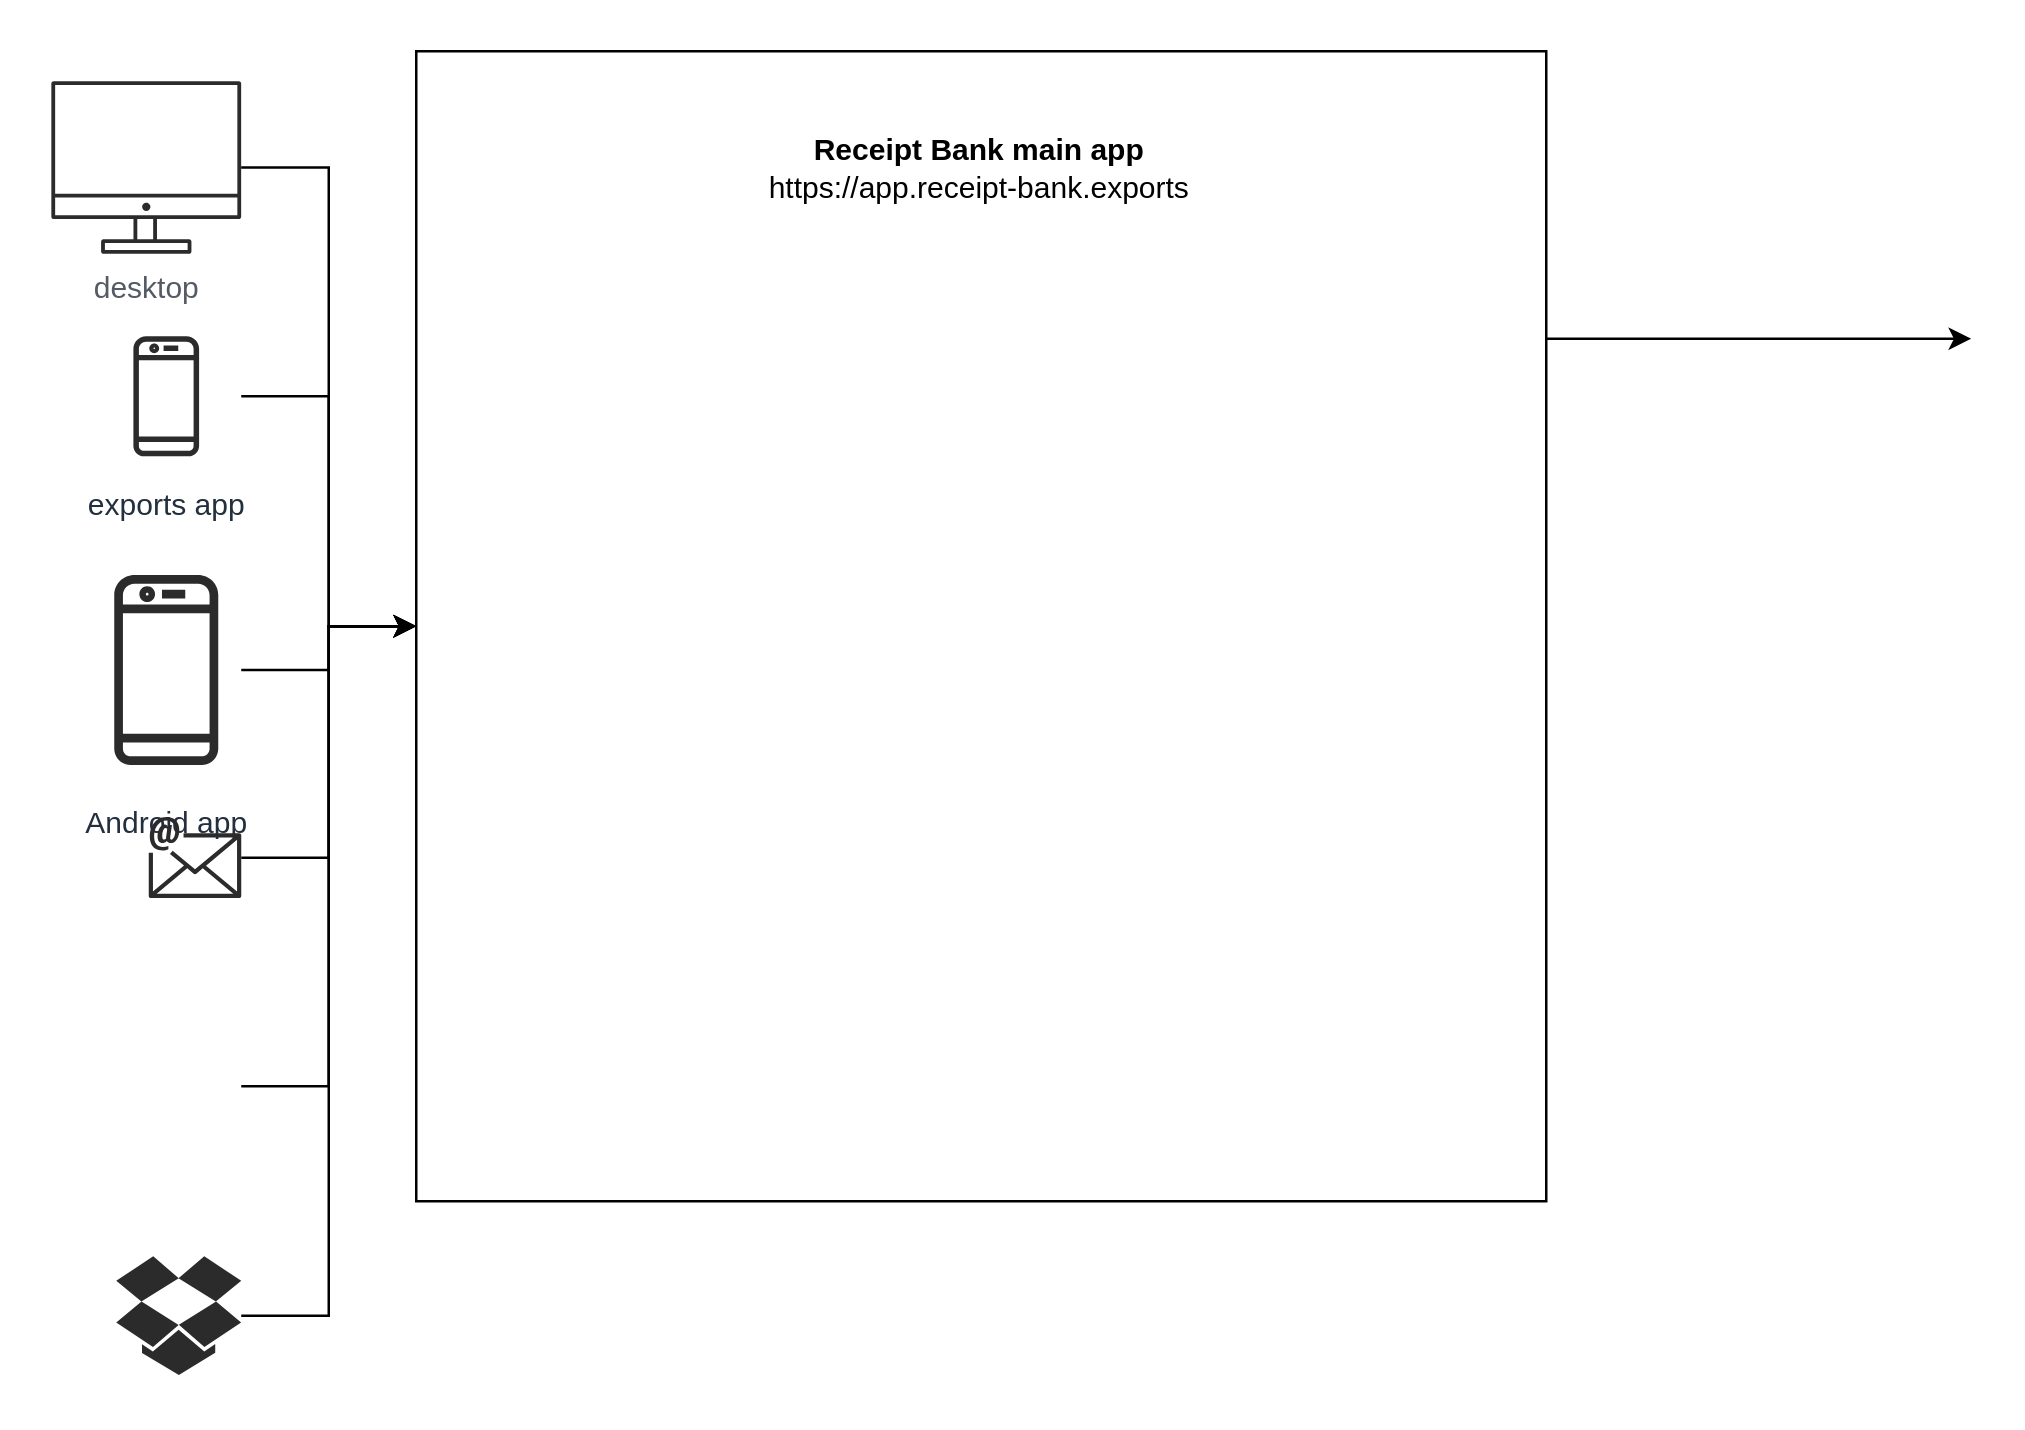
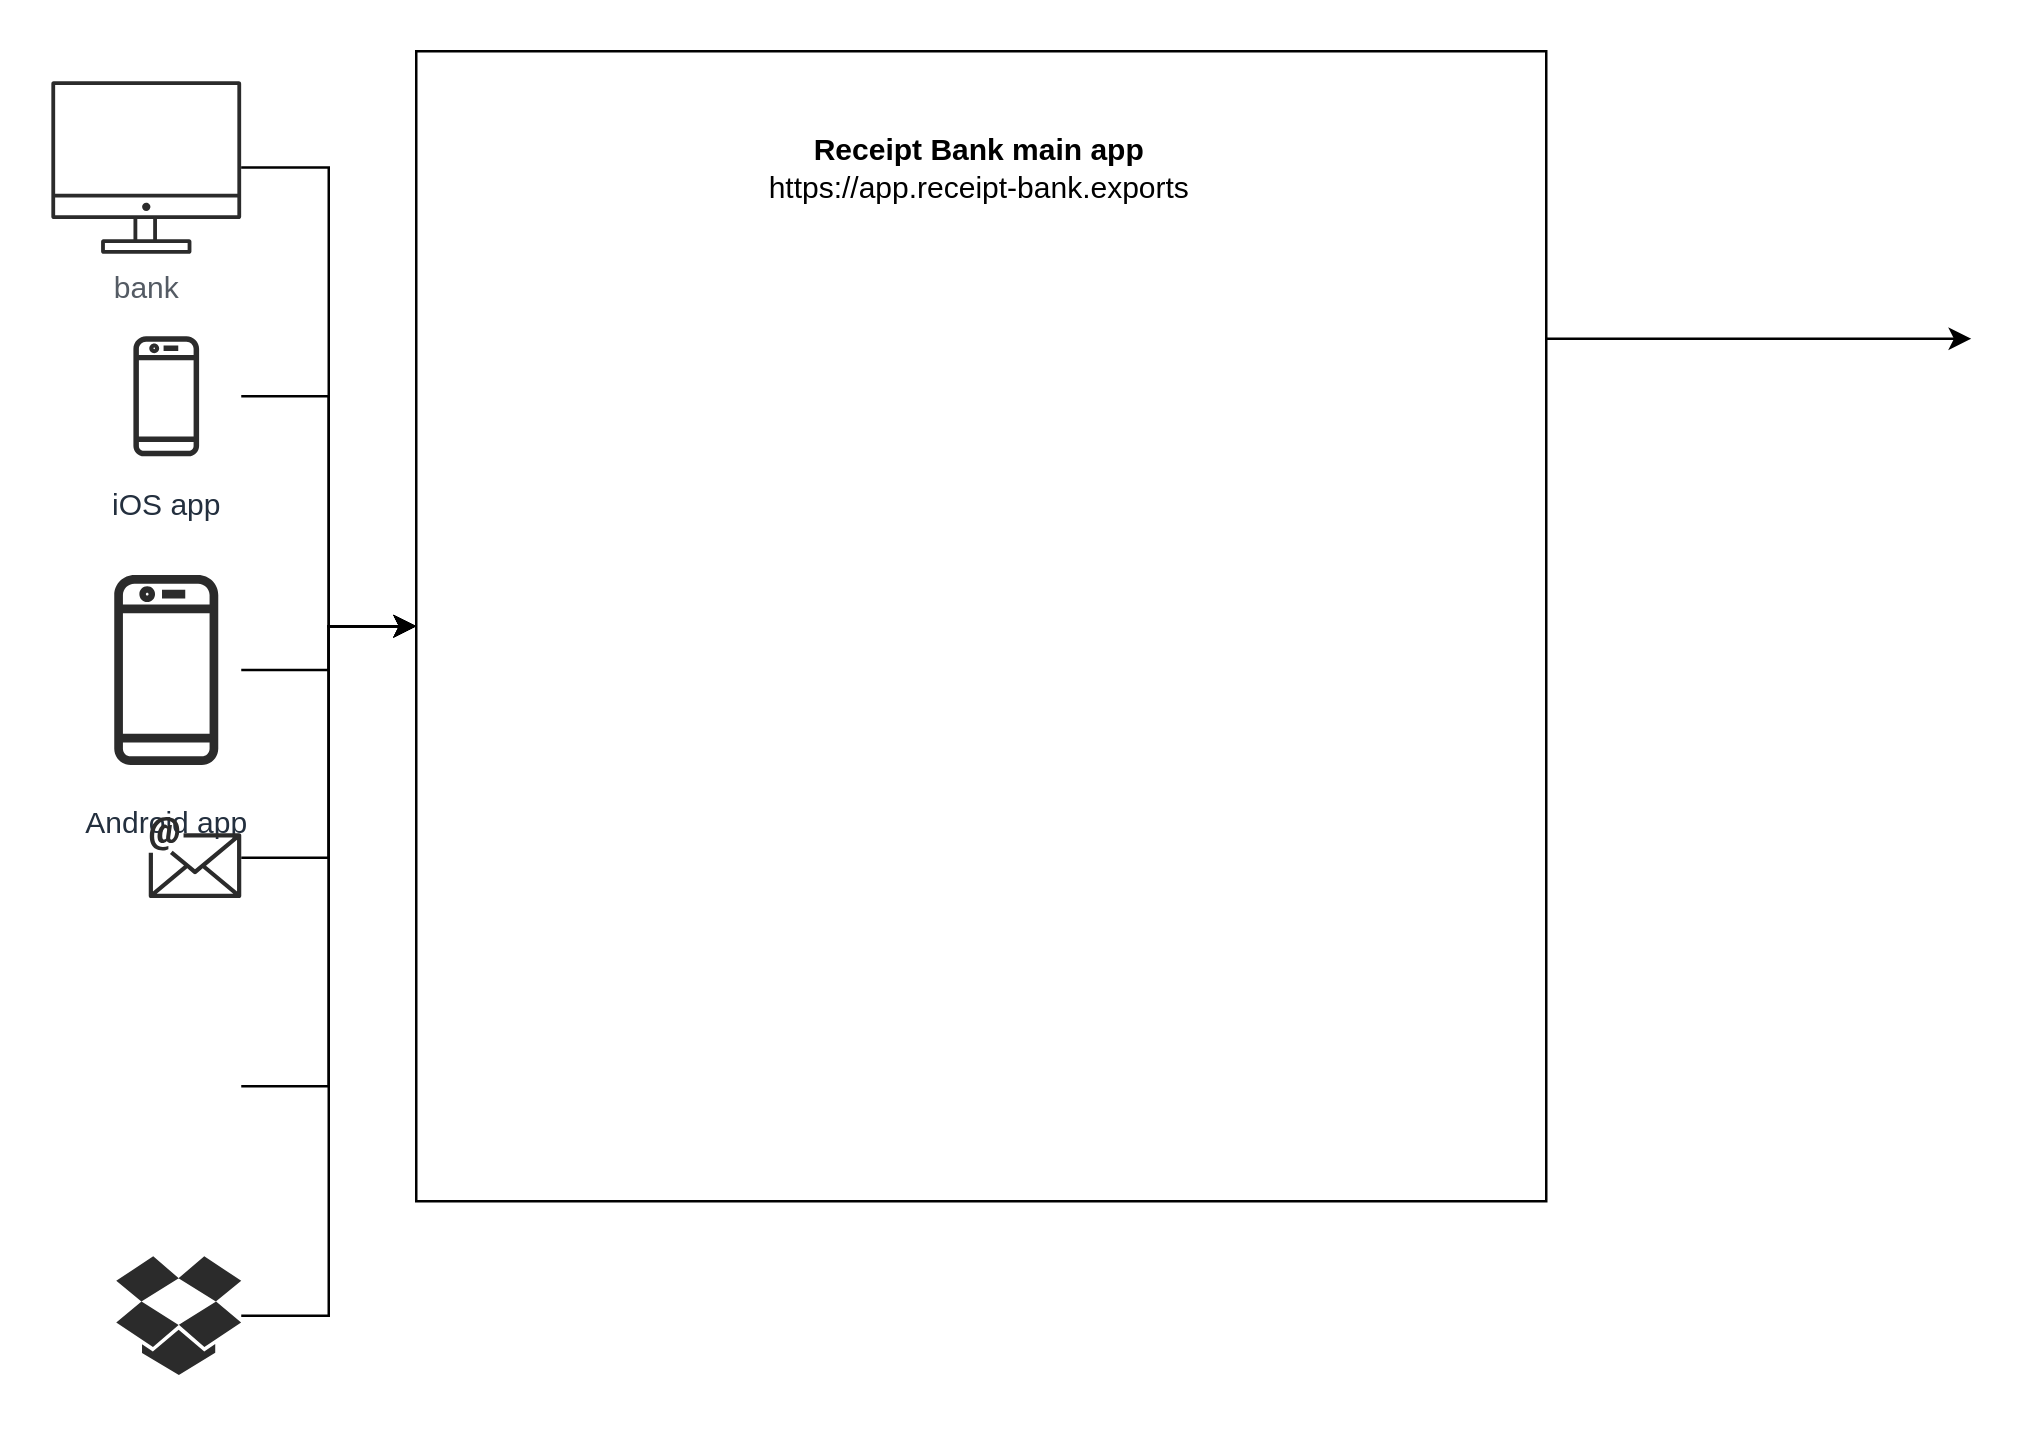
node "desktop": label "desktop" -> "bank"
node "exports app": label "exports app" -> "iOS app"
